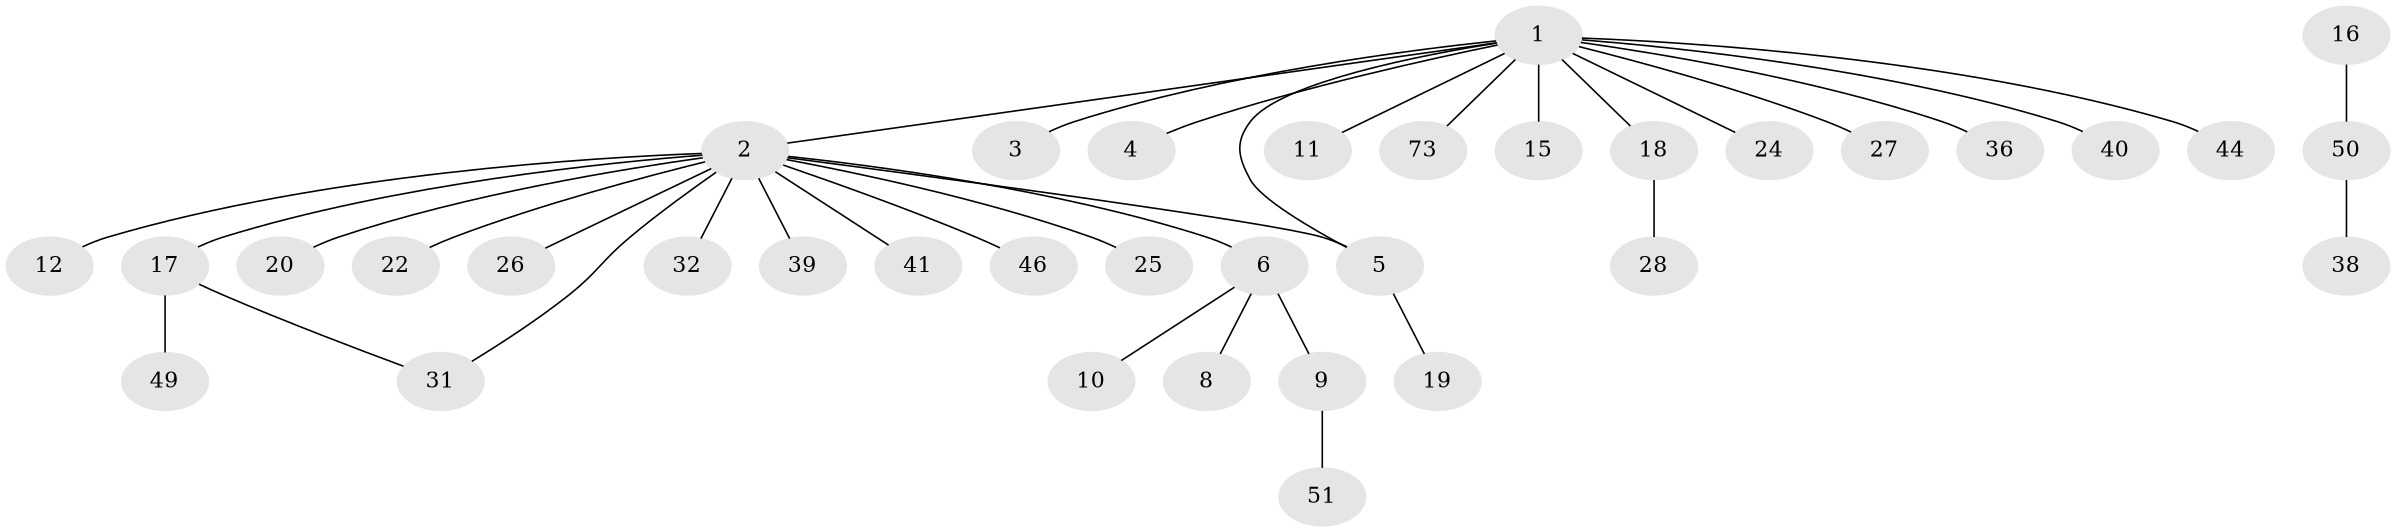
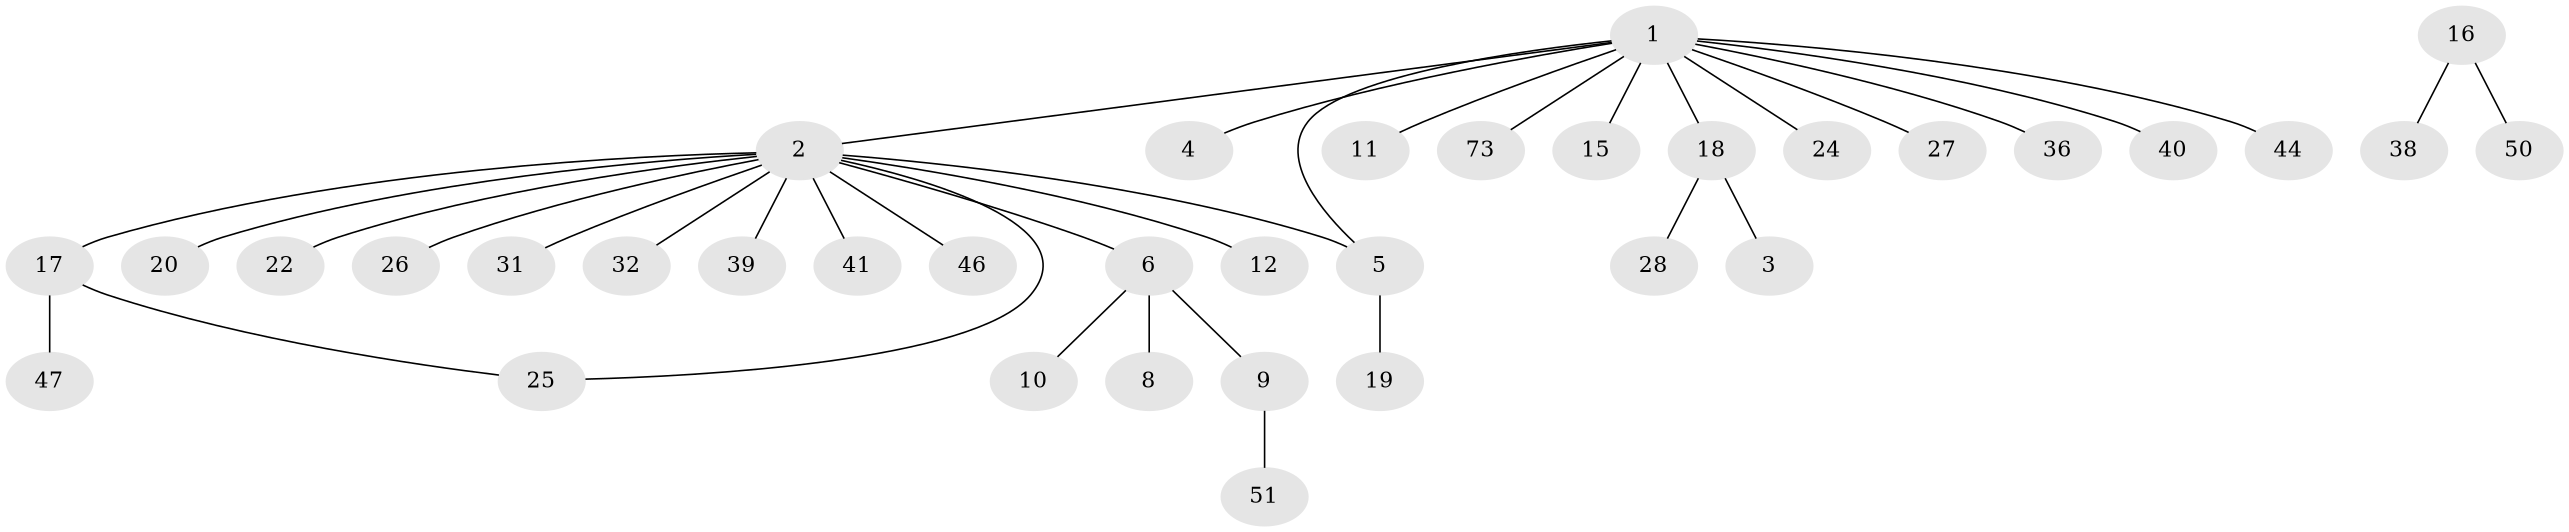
edge "1" -- "3": now "18" -- "3"
edge "50" -- "38": now "16" -- "38"
edge "17" -- "31": now "17" -- "25"
node "49": label "49" -> "47"
